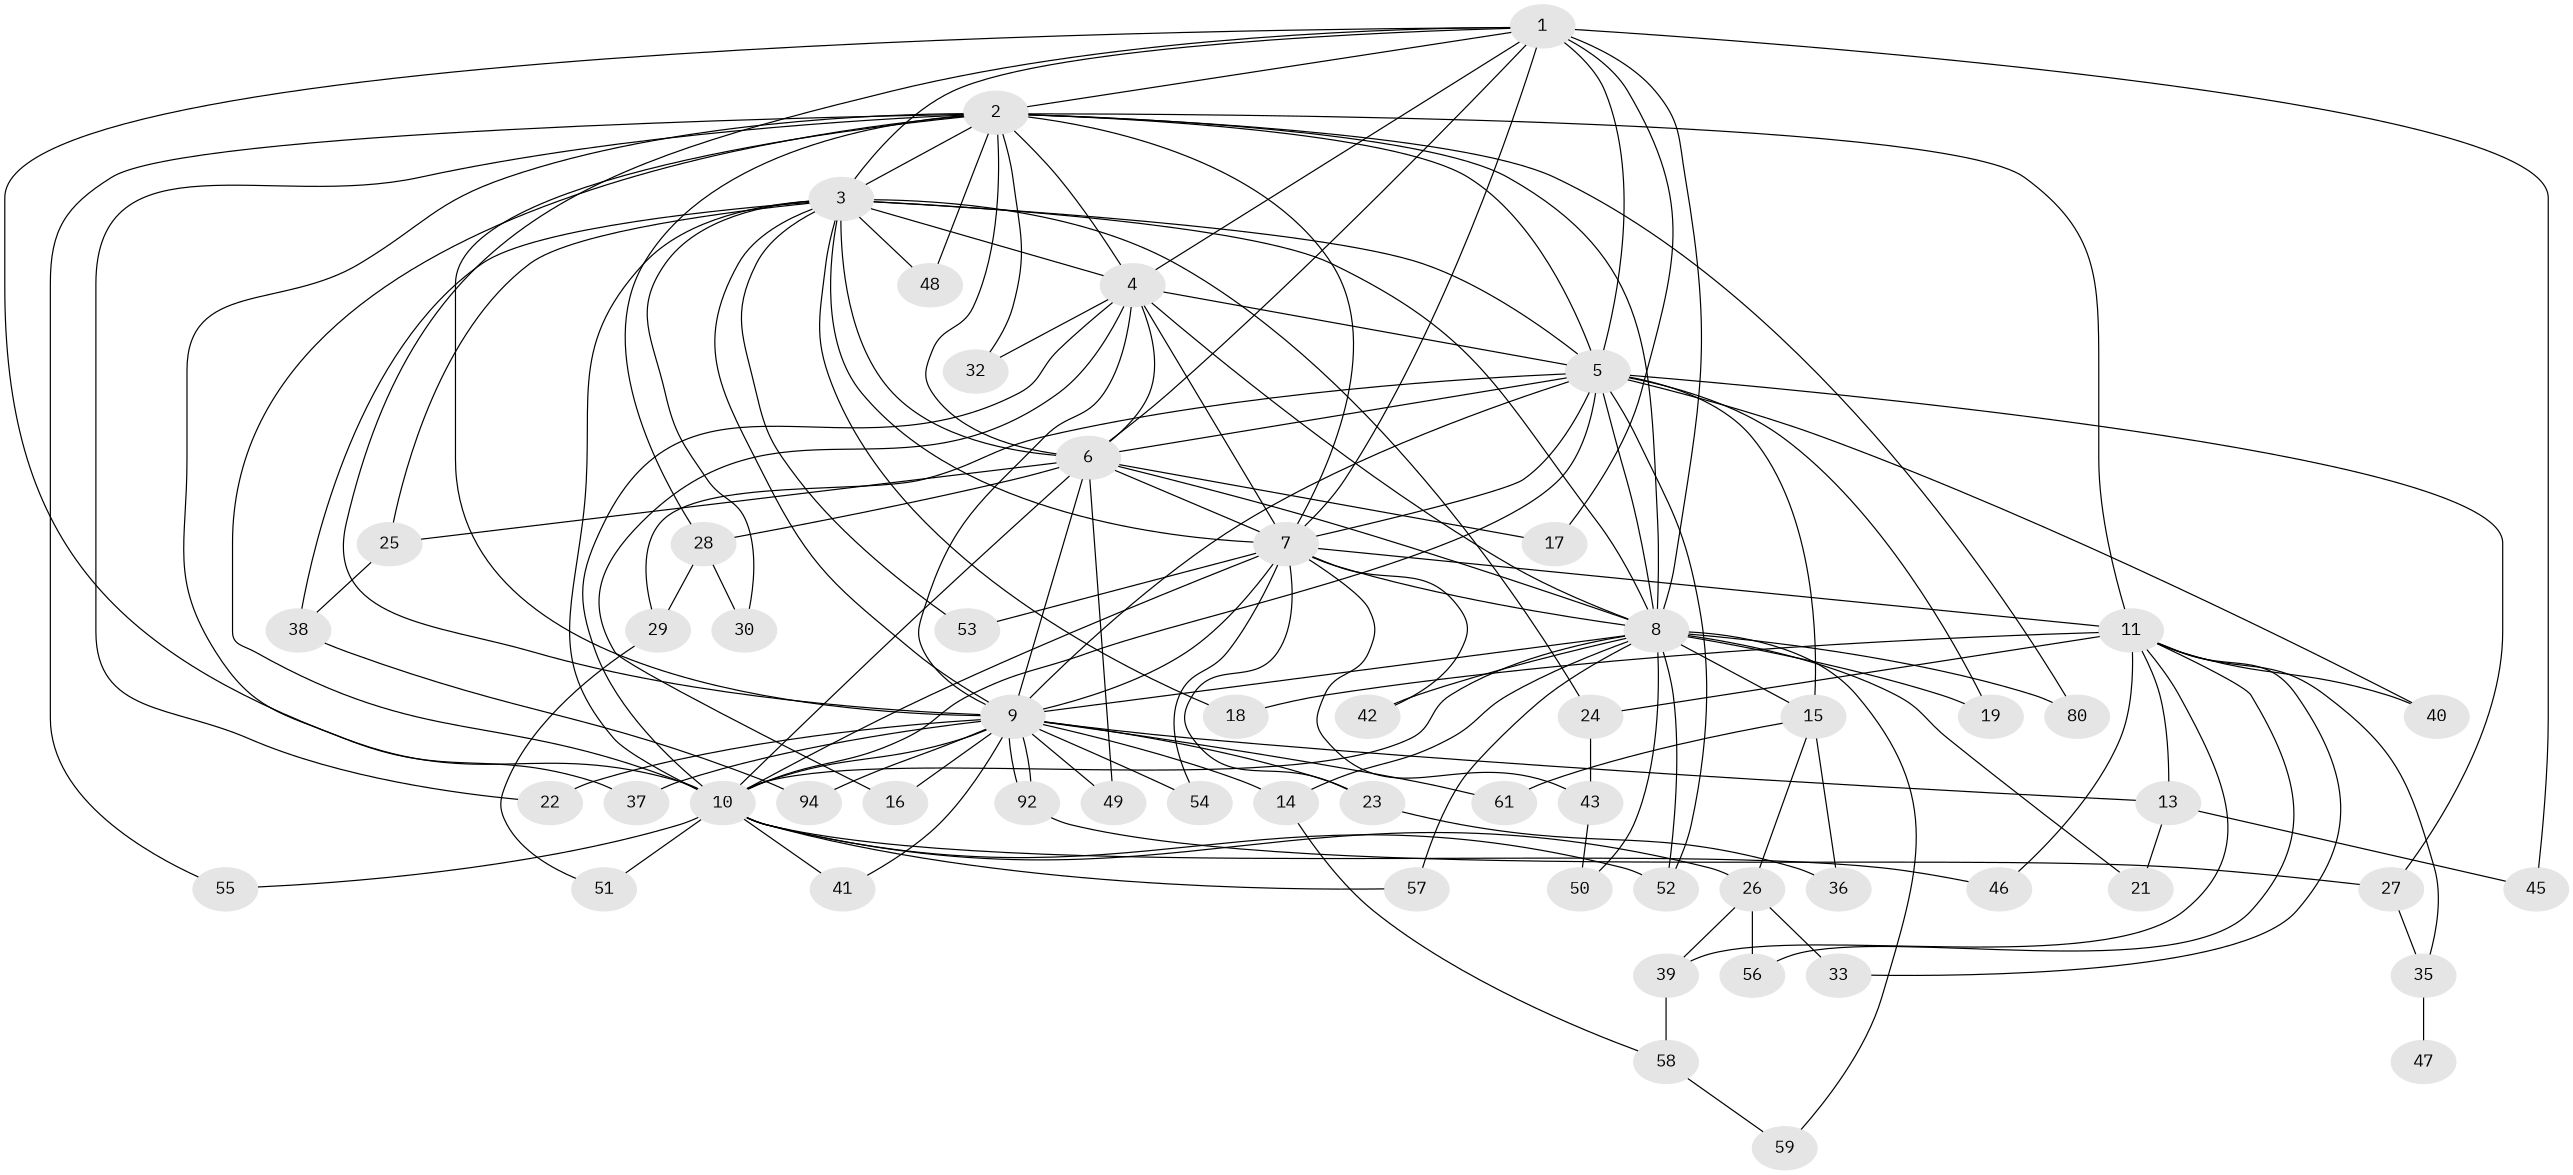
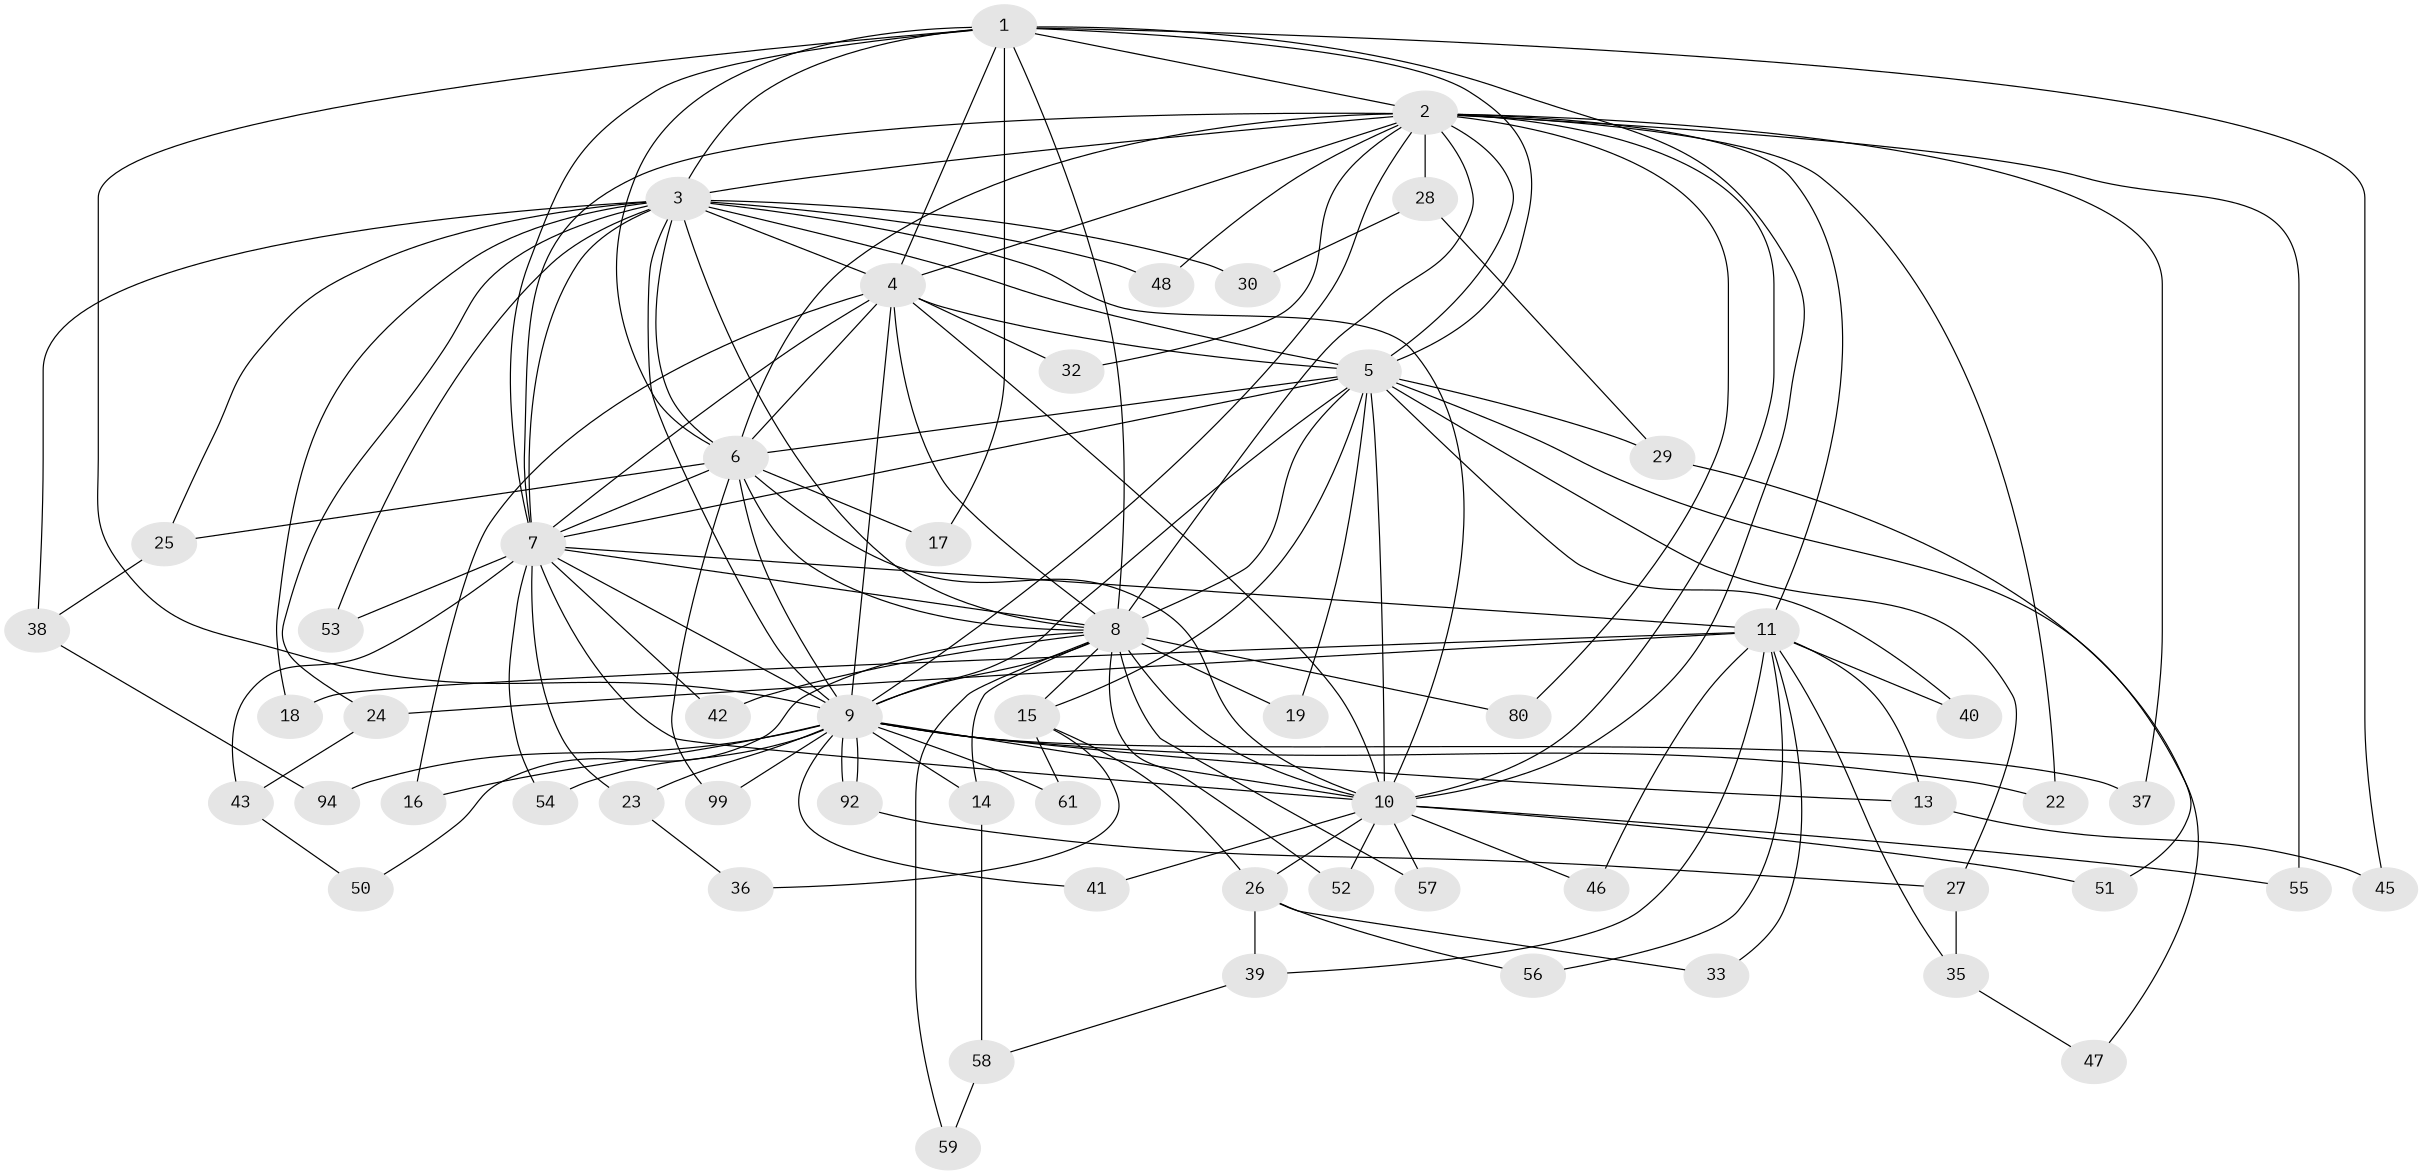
edge "6" -- "28": removed
edge "5" -- "52": now "5" -- "47"
node "49": label "49" -> "99"
node "21": removed
